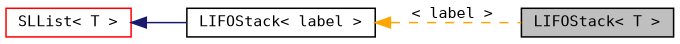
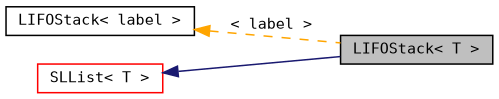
edge "LIFOStack< label >" -> "SLList< T >": now "LIFOStack< T >" -> "SLList< T >"
